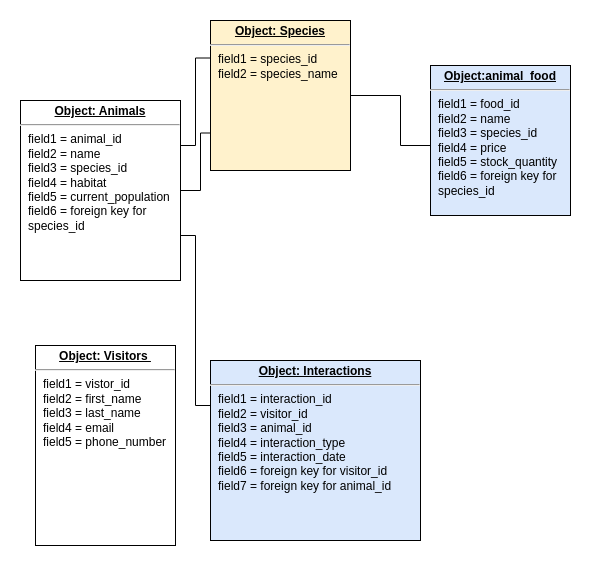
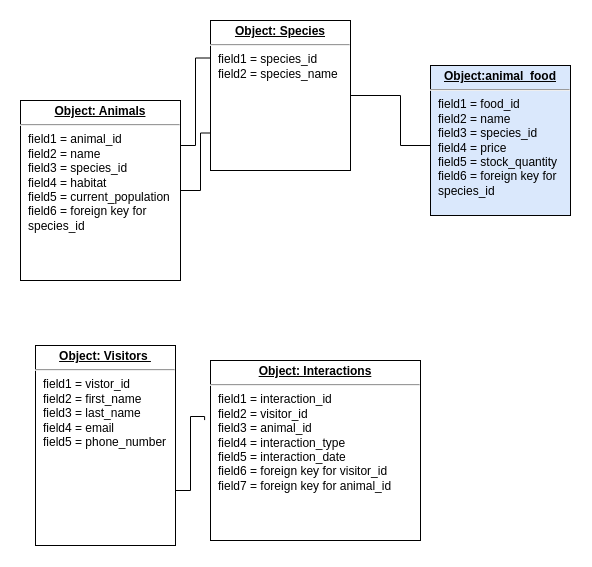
node "Object: Species field1 = species_id field2 = species_name": fillcolor #fff2cc -> #ffffff
edge "Object: Animals field1 = animal_id field2 = name field3 = species_id field4 = habitat field5 = current_population field6 = foreign key for species_id" -- "Object: Interactions field1 = interaction_id field2 = visitor_id field3 = animal_id field4 = interaction_type field5 = interaction_date field6 = foreign key for visitor_id field7 = foreign key for animal_id": removed
node "Object: Interactions field1 = interaction_id field2 = visitor_id field3 = animal_id field4 = interaction_type field5 = interaction_date field6 = foreign key for visitor_id field7 = foreign key for animal_id": fillcolor #dae8fc -> #ffffff
edge "Object: Visitors field1 = vistor_id field2 = first_name field3 = last_name field4 = email field5 = phone_number" -- "Object: Interactions field1 = interaction_id field2 = visitor_id field3 = animal_id field4 = interaction_type field5 = interaction_date field6 = foreign key for visitor_id field7 = foreign key for animal_id": added
